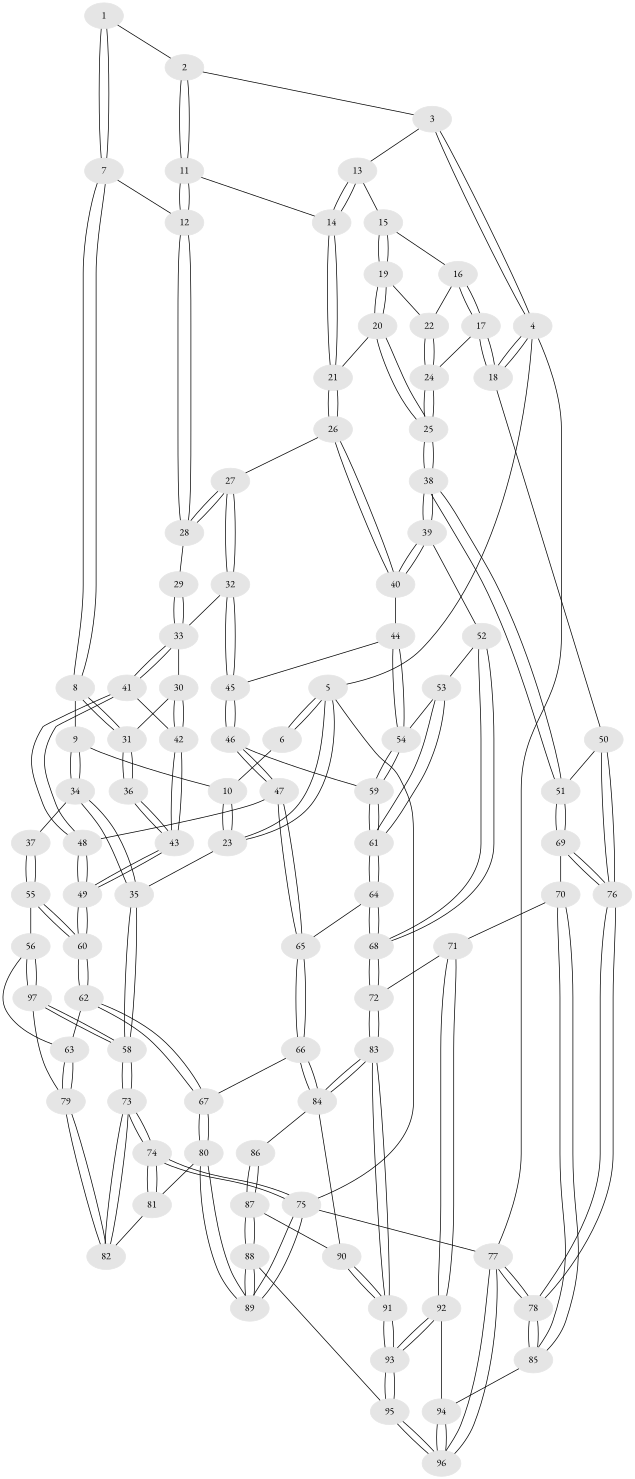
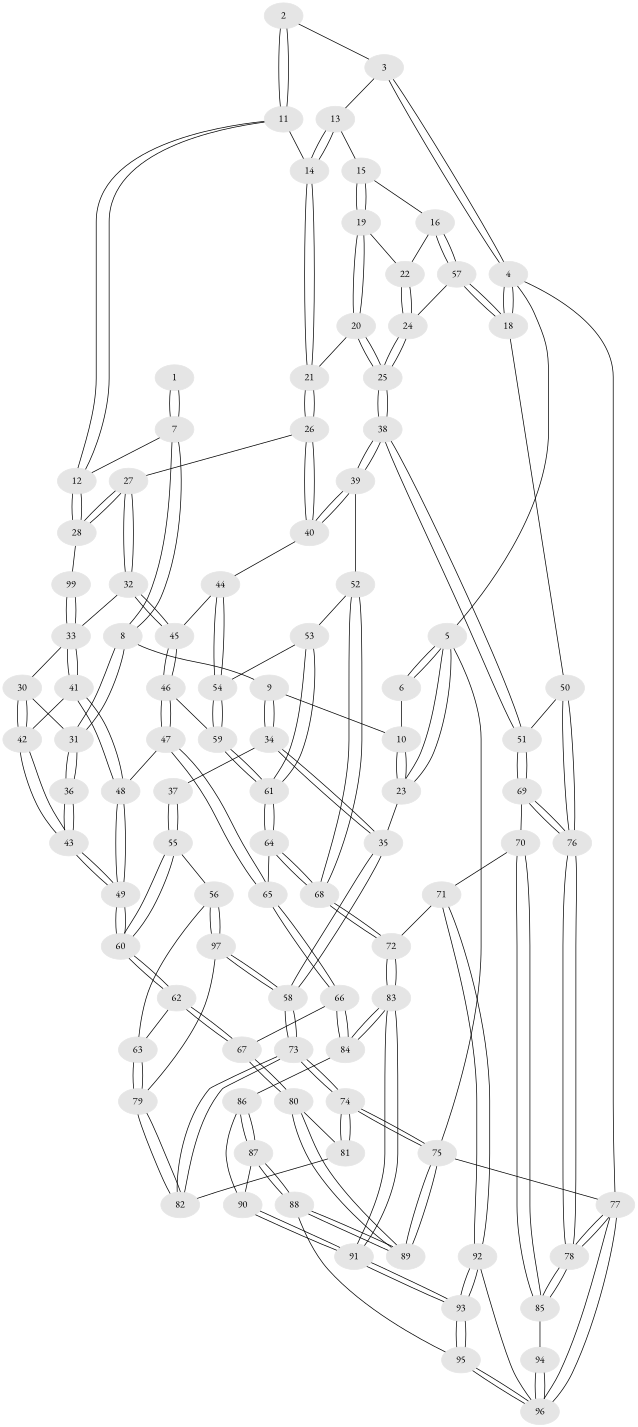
edge "1" -- "2": removed
node "17": label "17" -> "57"
node "29": label "29" -> "99"
edge "84" -- "90": now "86" -- "90"
edge "92" -- "94": now "92" -- "96"
